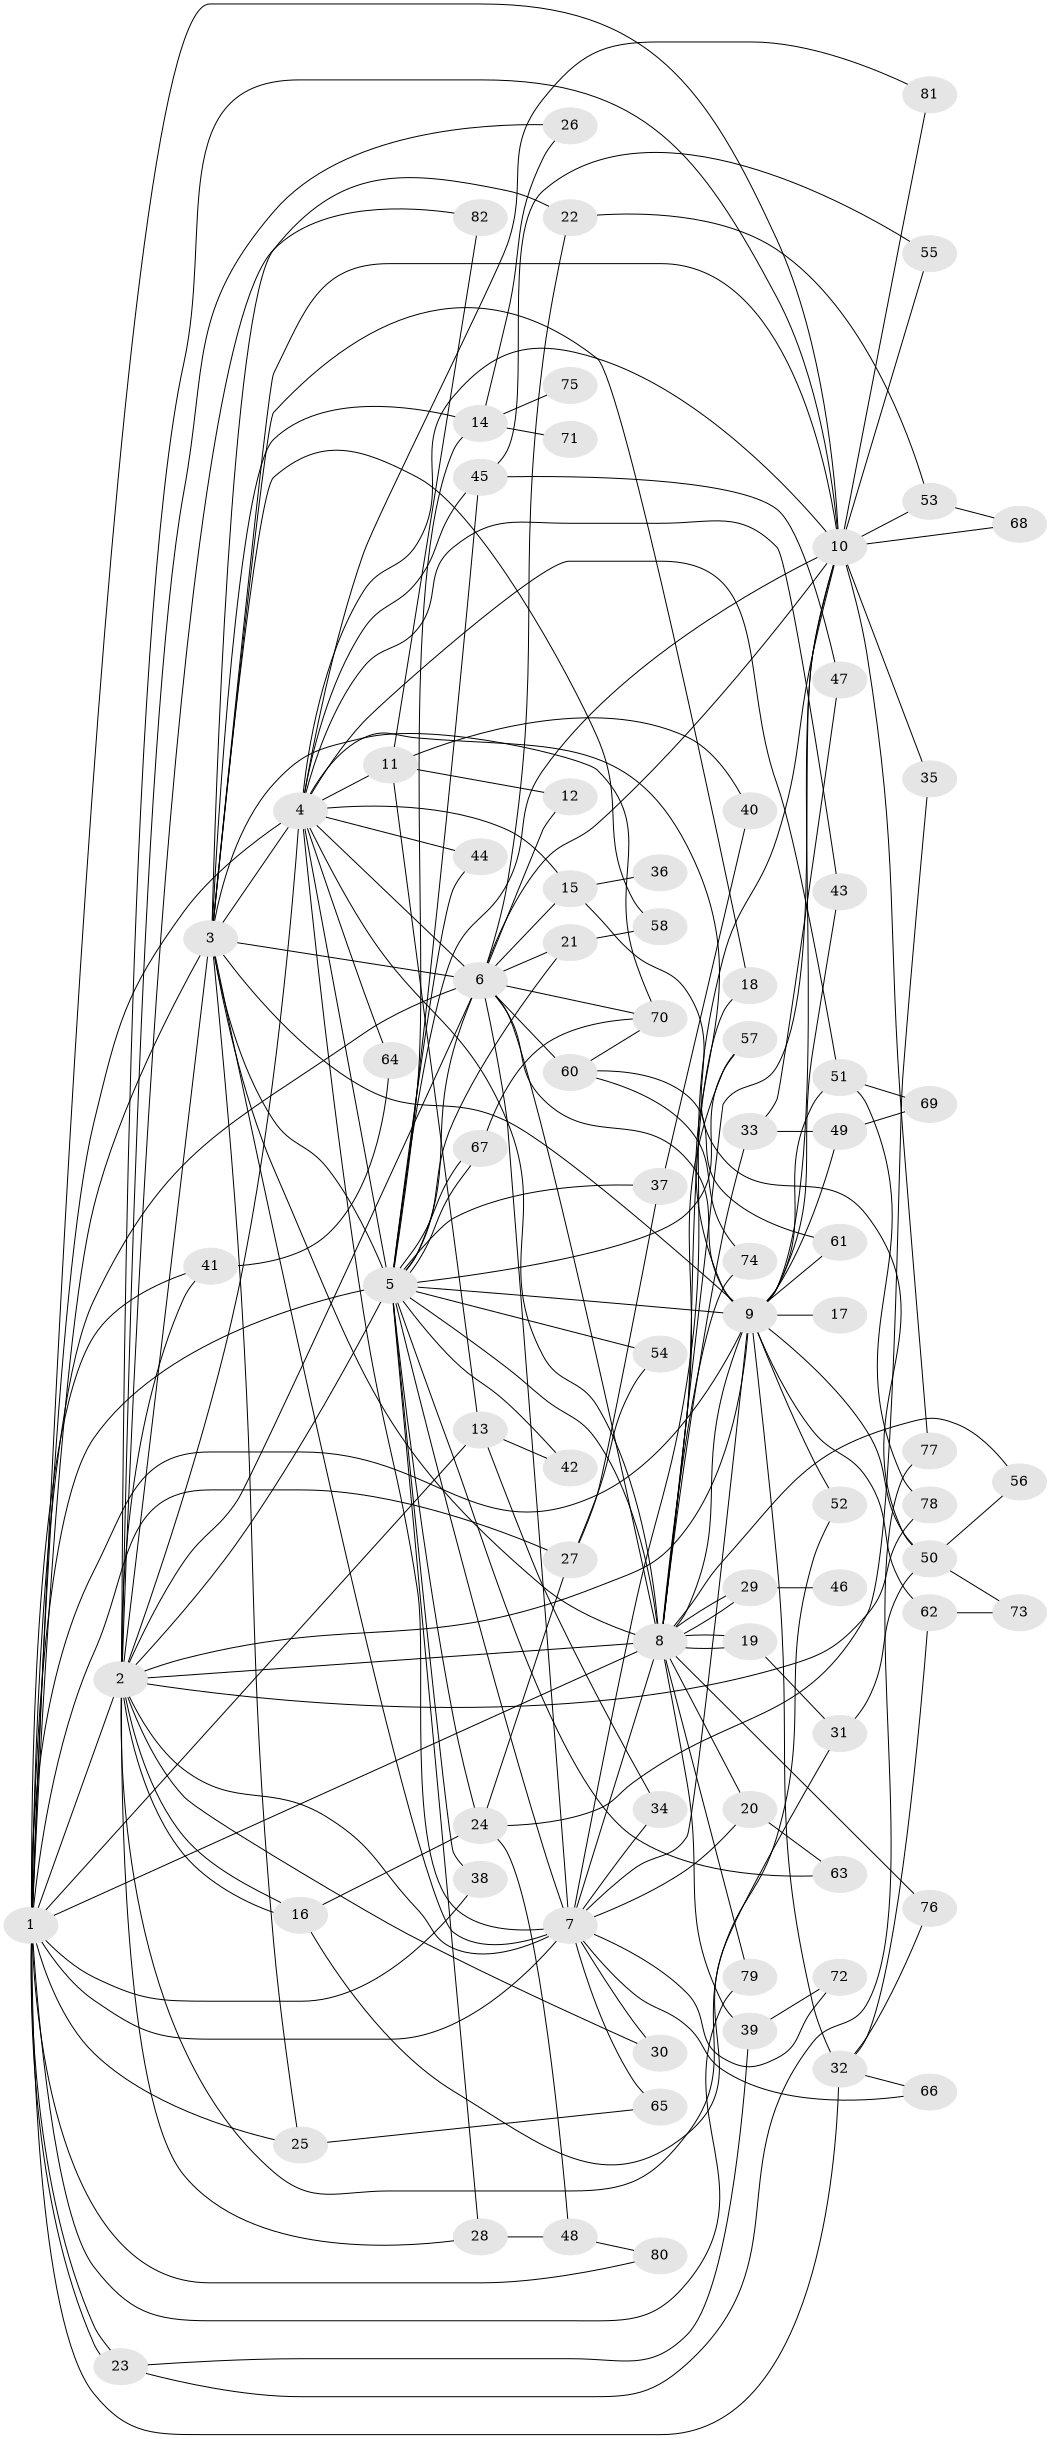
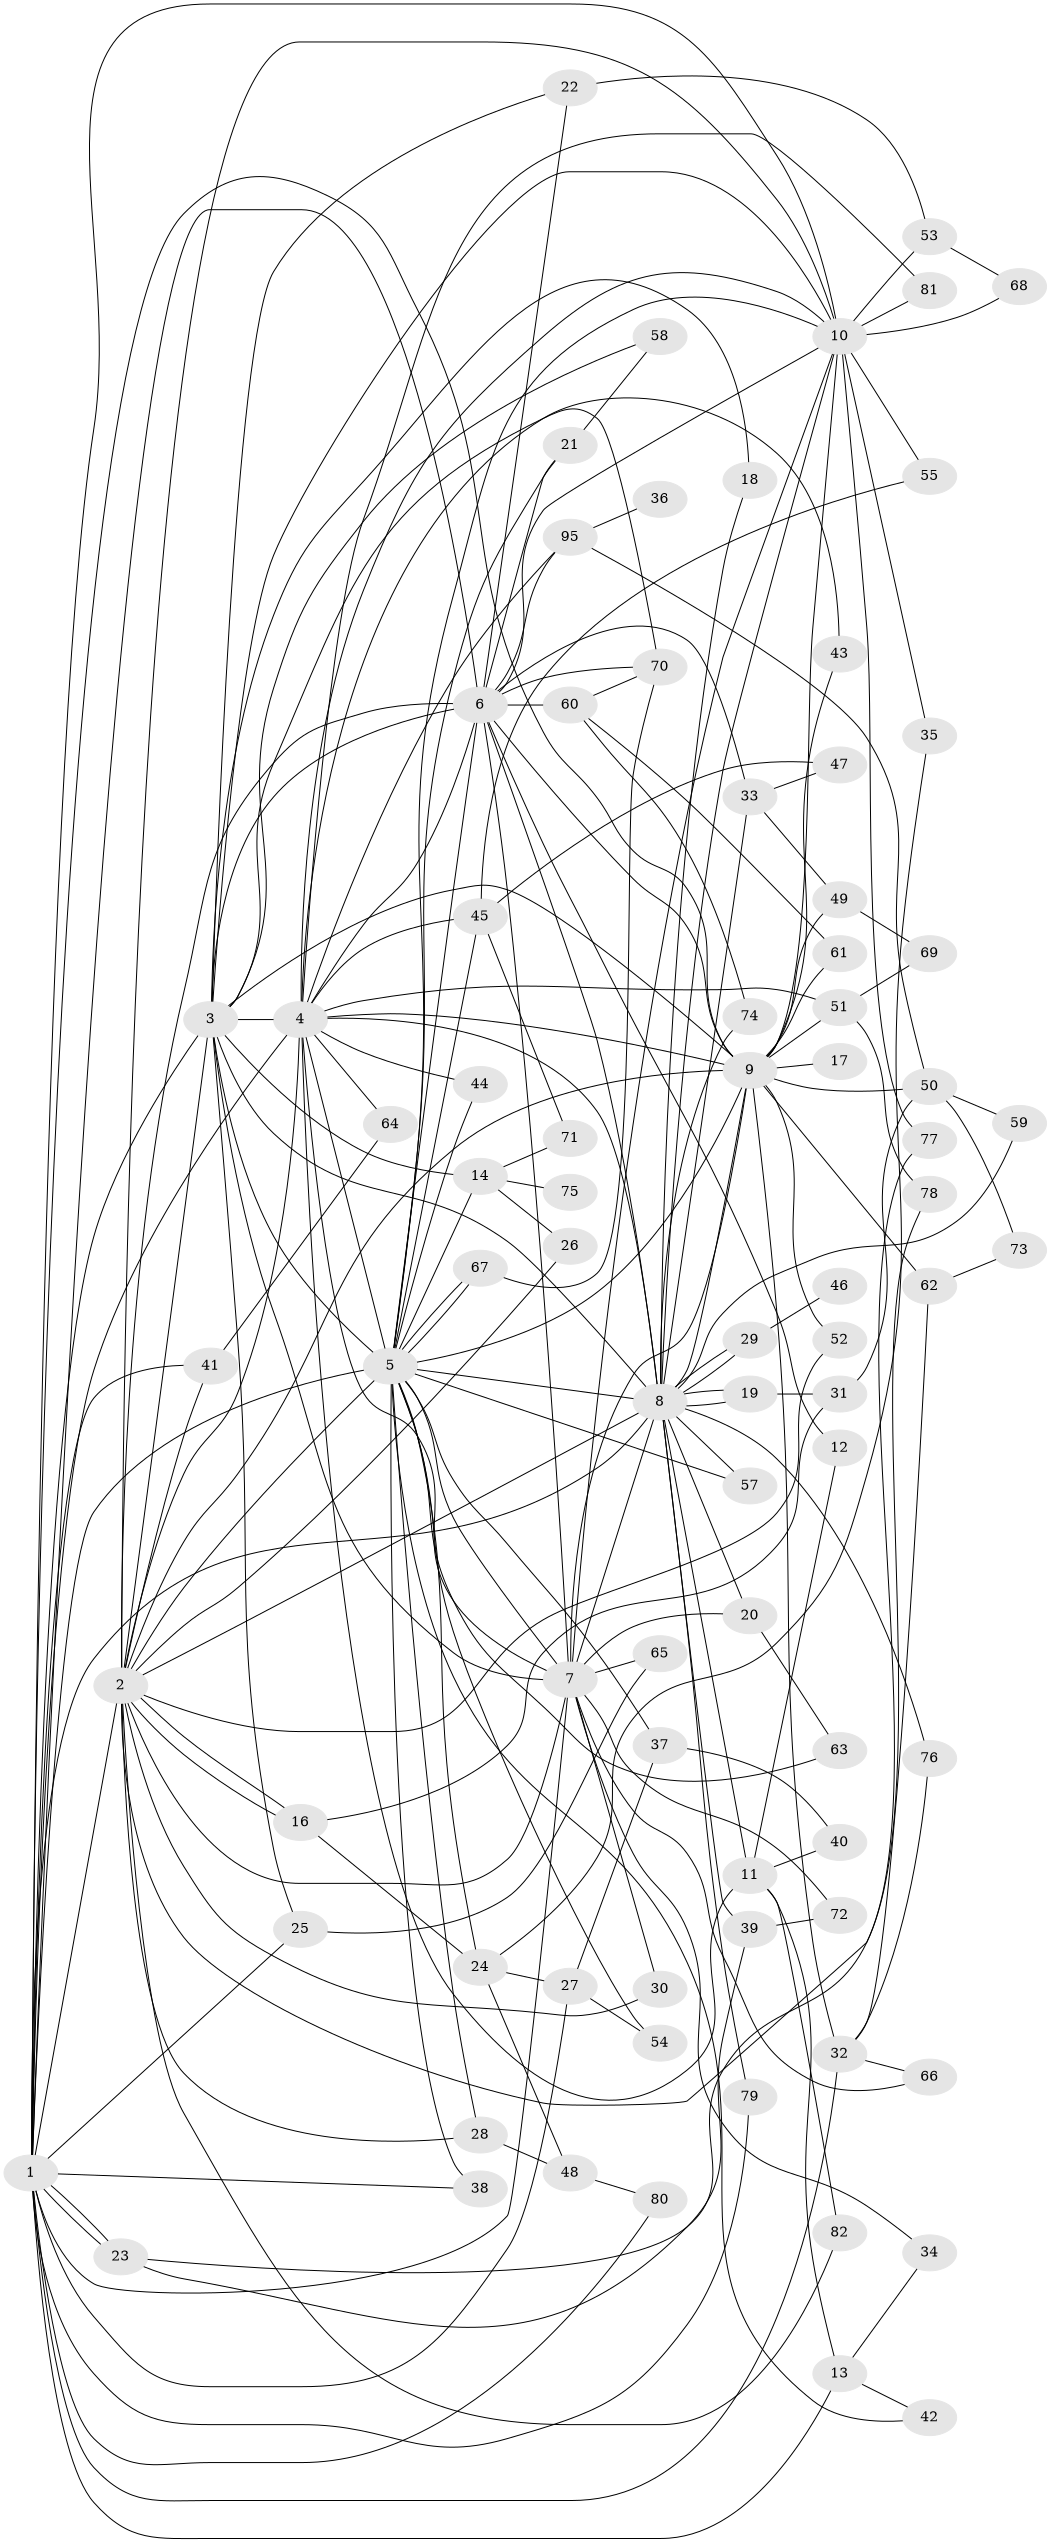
edge "6" -- "33": added
node "15": label "15" -> "95"
edge "45" -- "71": added
node "56": label "56" -> "59"
edge "8" -- "11": added
